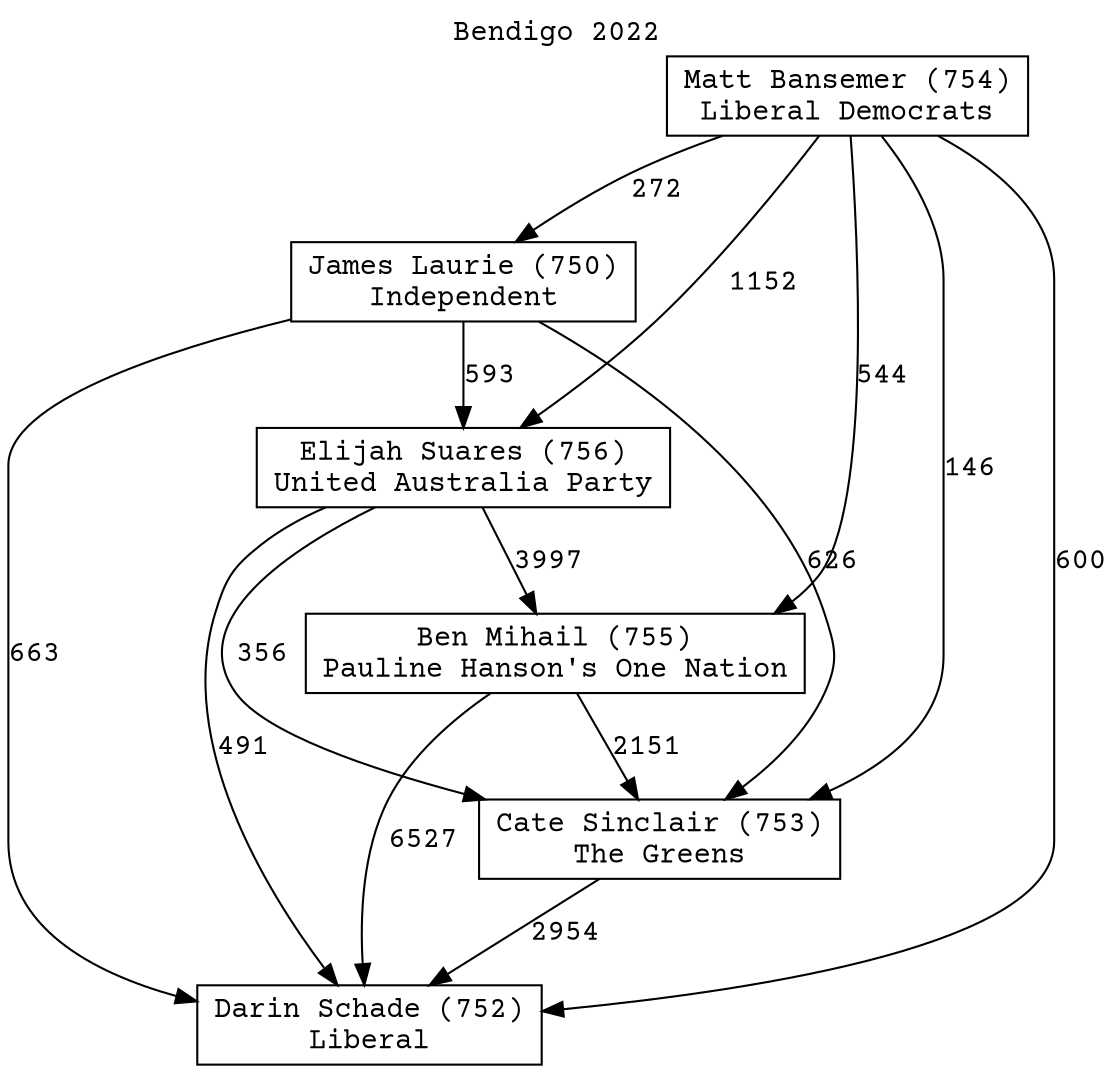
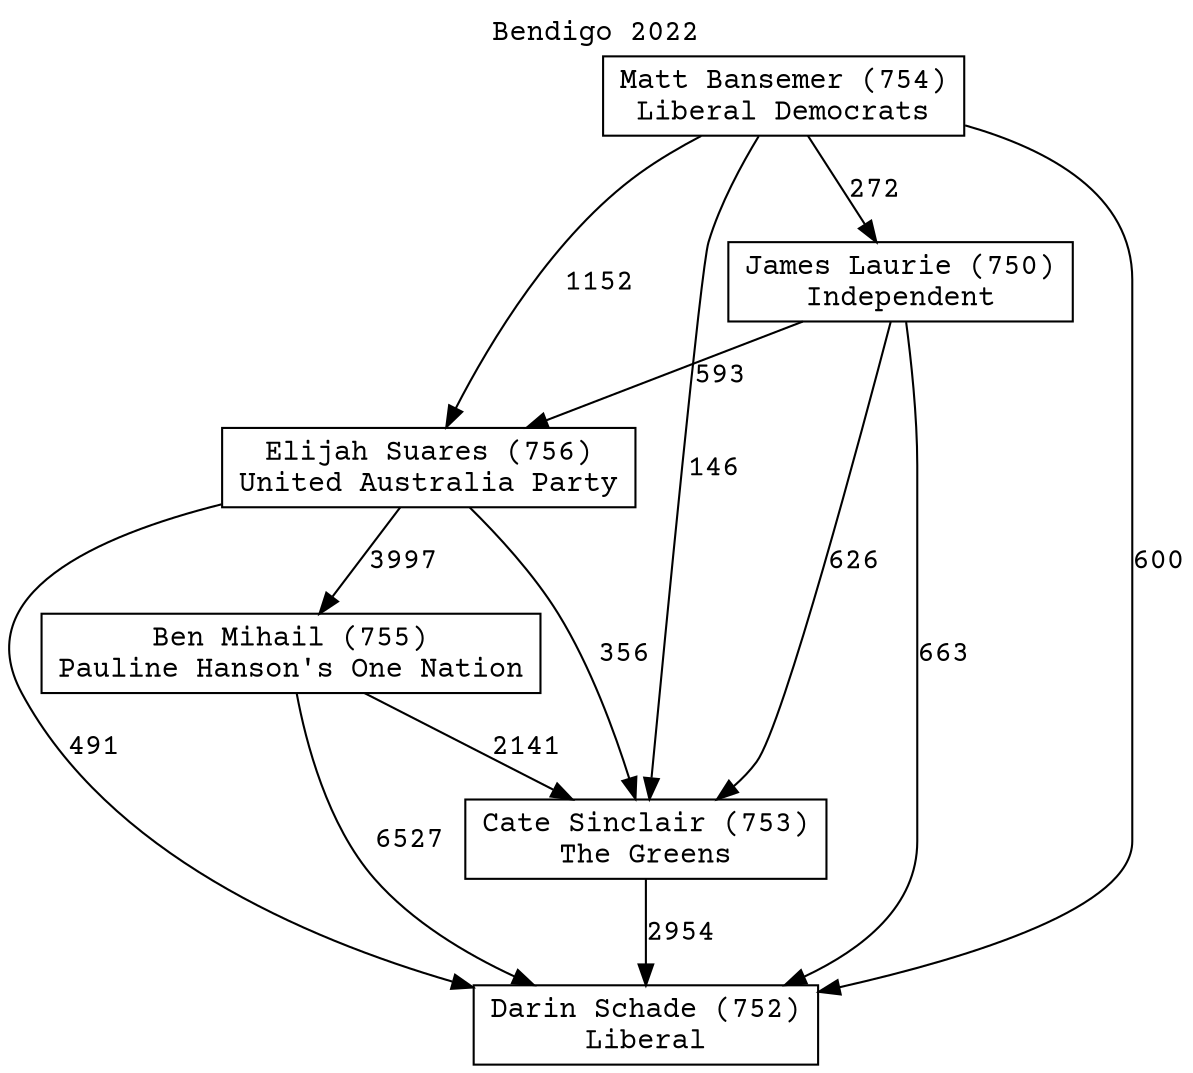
edge "Matt Bansemer (754) Liberal Democrats" -> "Ben Mihail (755) Pauline Hanson's One Nation": removed, label "544"
edge "Ben Mihail (755) Pauline Hanson's One Nation" -> "Cate Sinclair (753) The Greens": label "2151" -> "2141"
